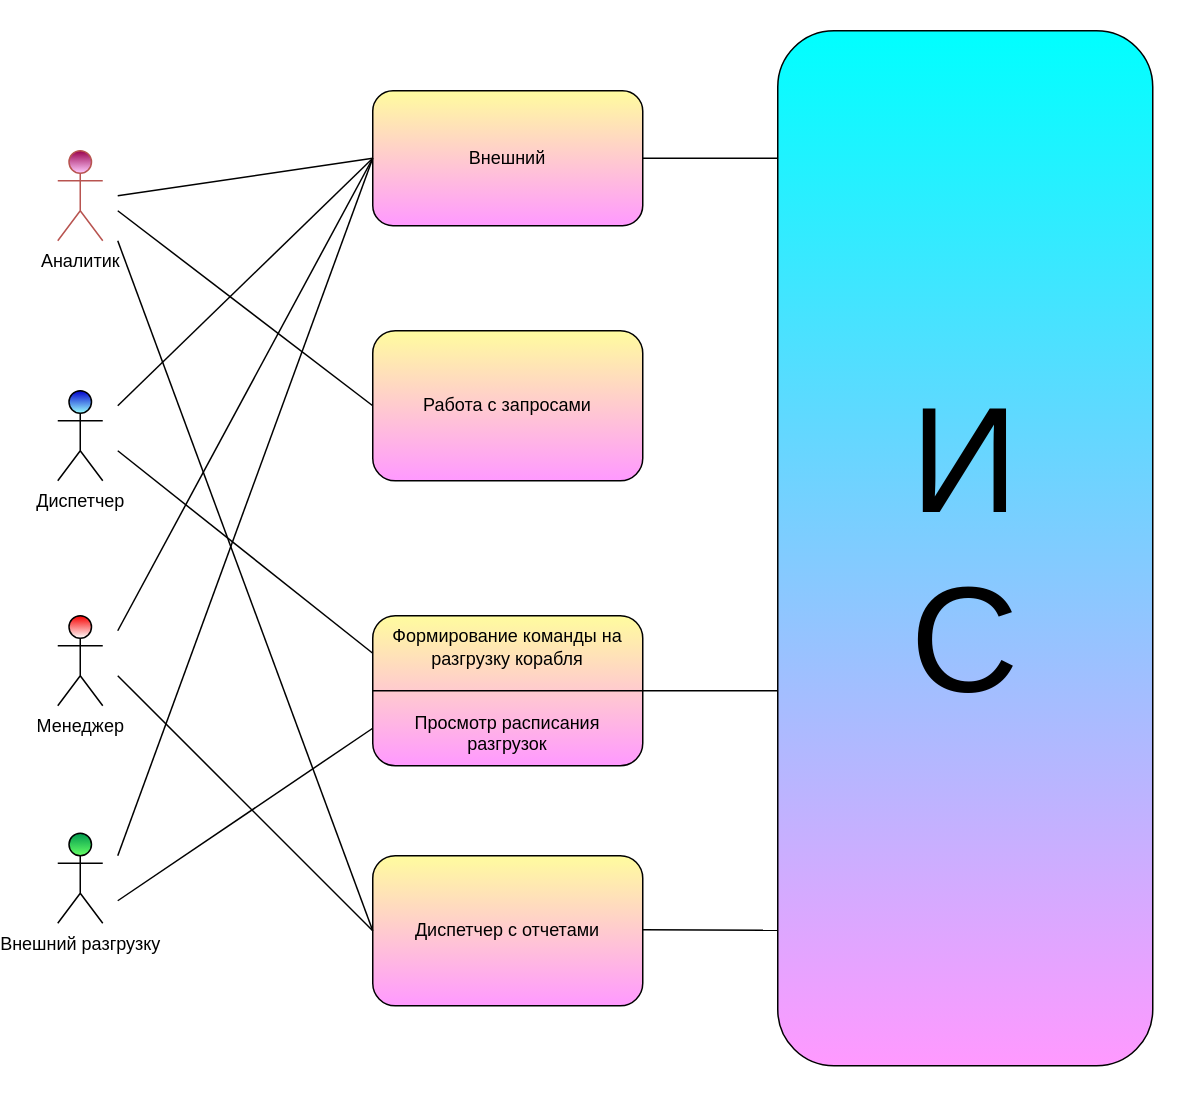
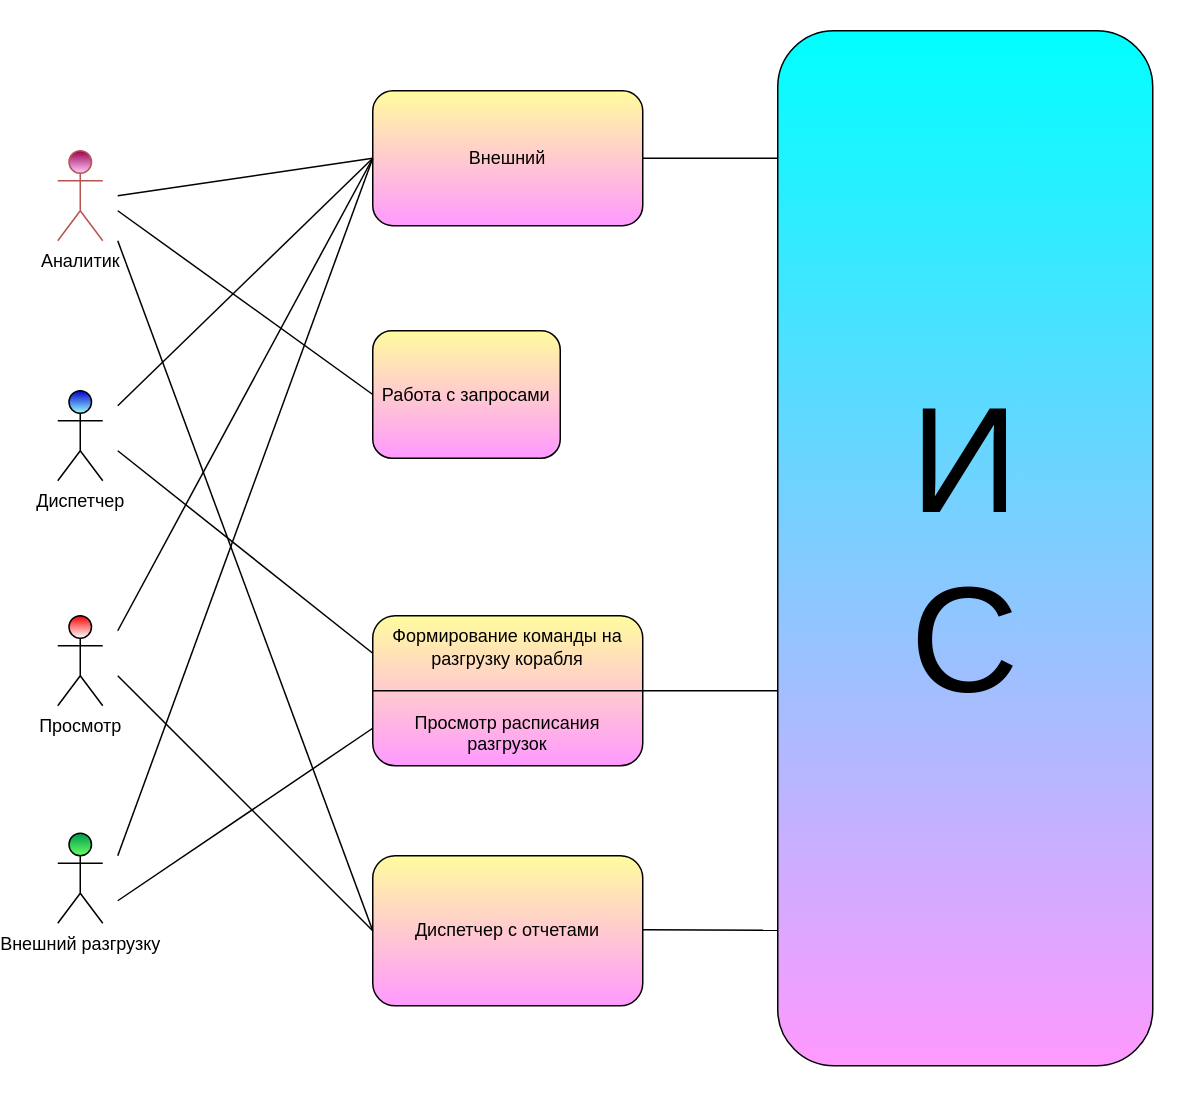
node "Работа с запросами": size 270x150 -> 188x128
node "Менеджер": label "Менеджер" -> "Просмотр"
